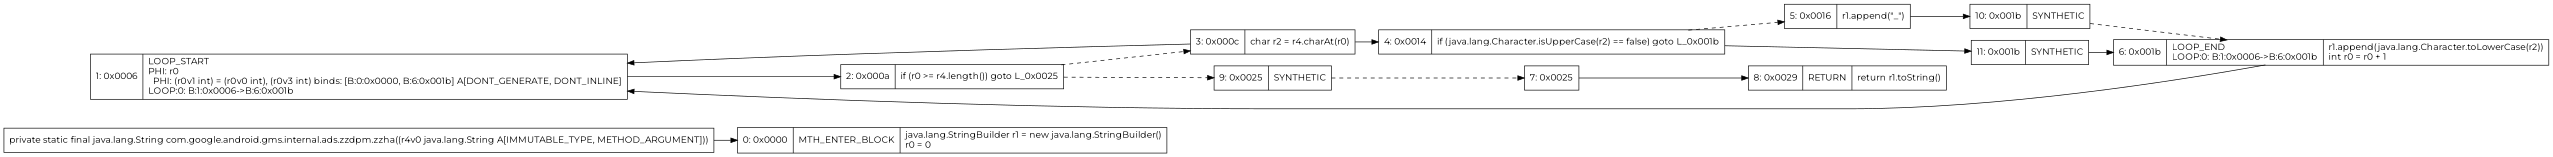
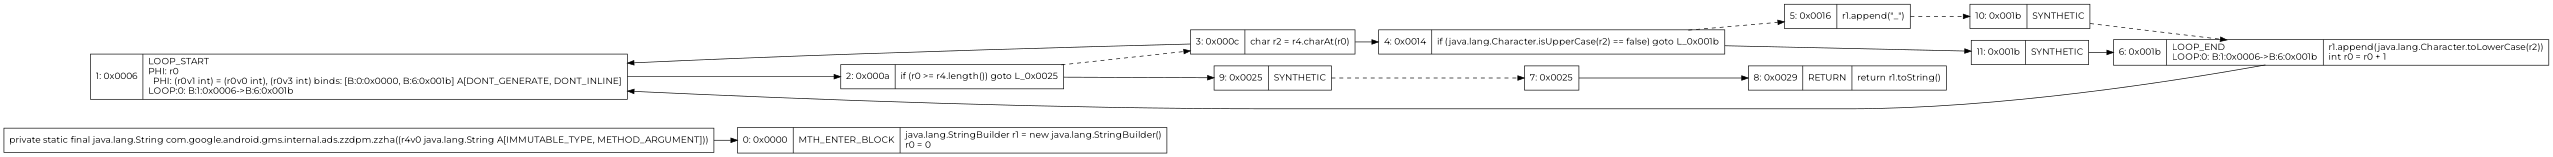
edge "5: 0x0016" -> "10: 0x001b": style solid -> dashed
edge "2: 0x000a" -> "9: 0x0025": style dashed -> solid
